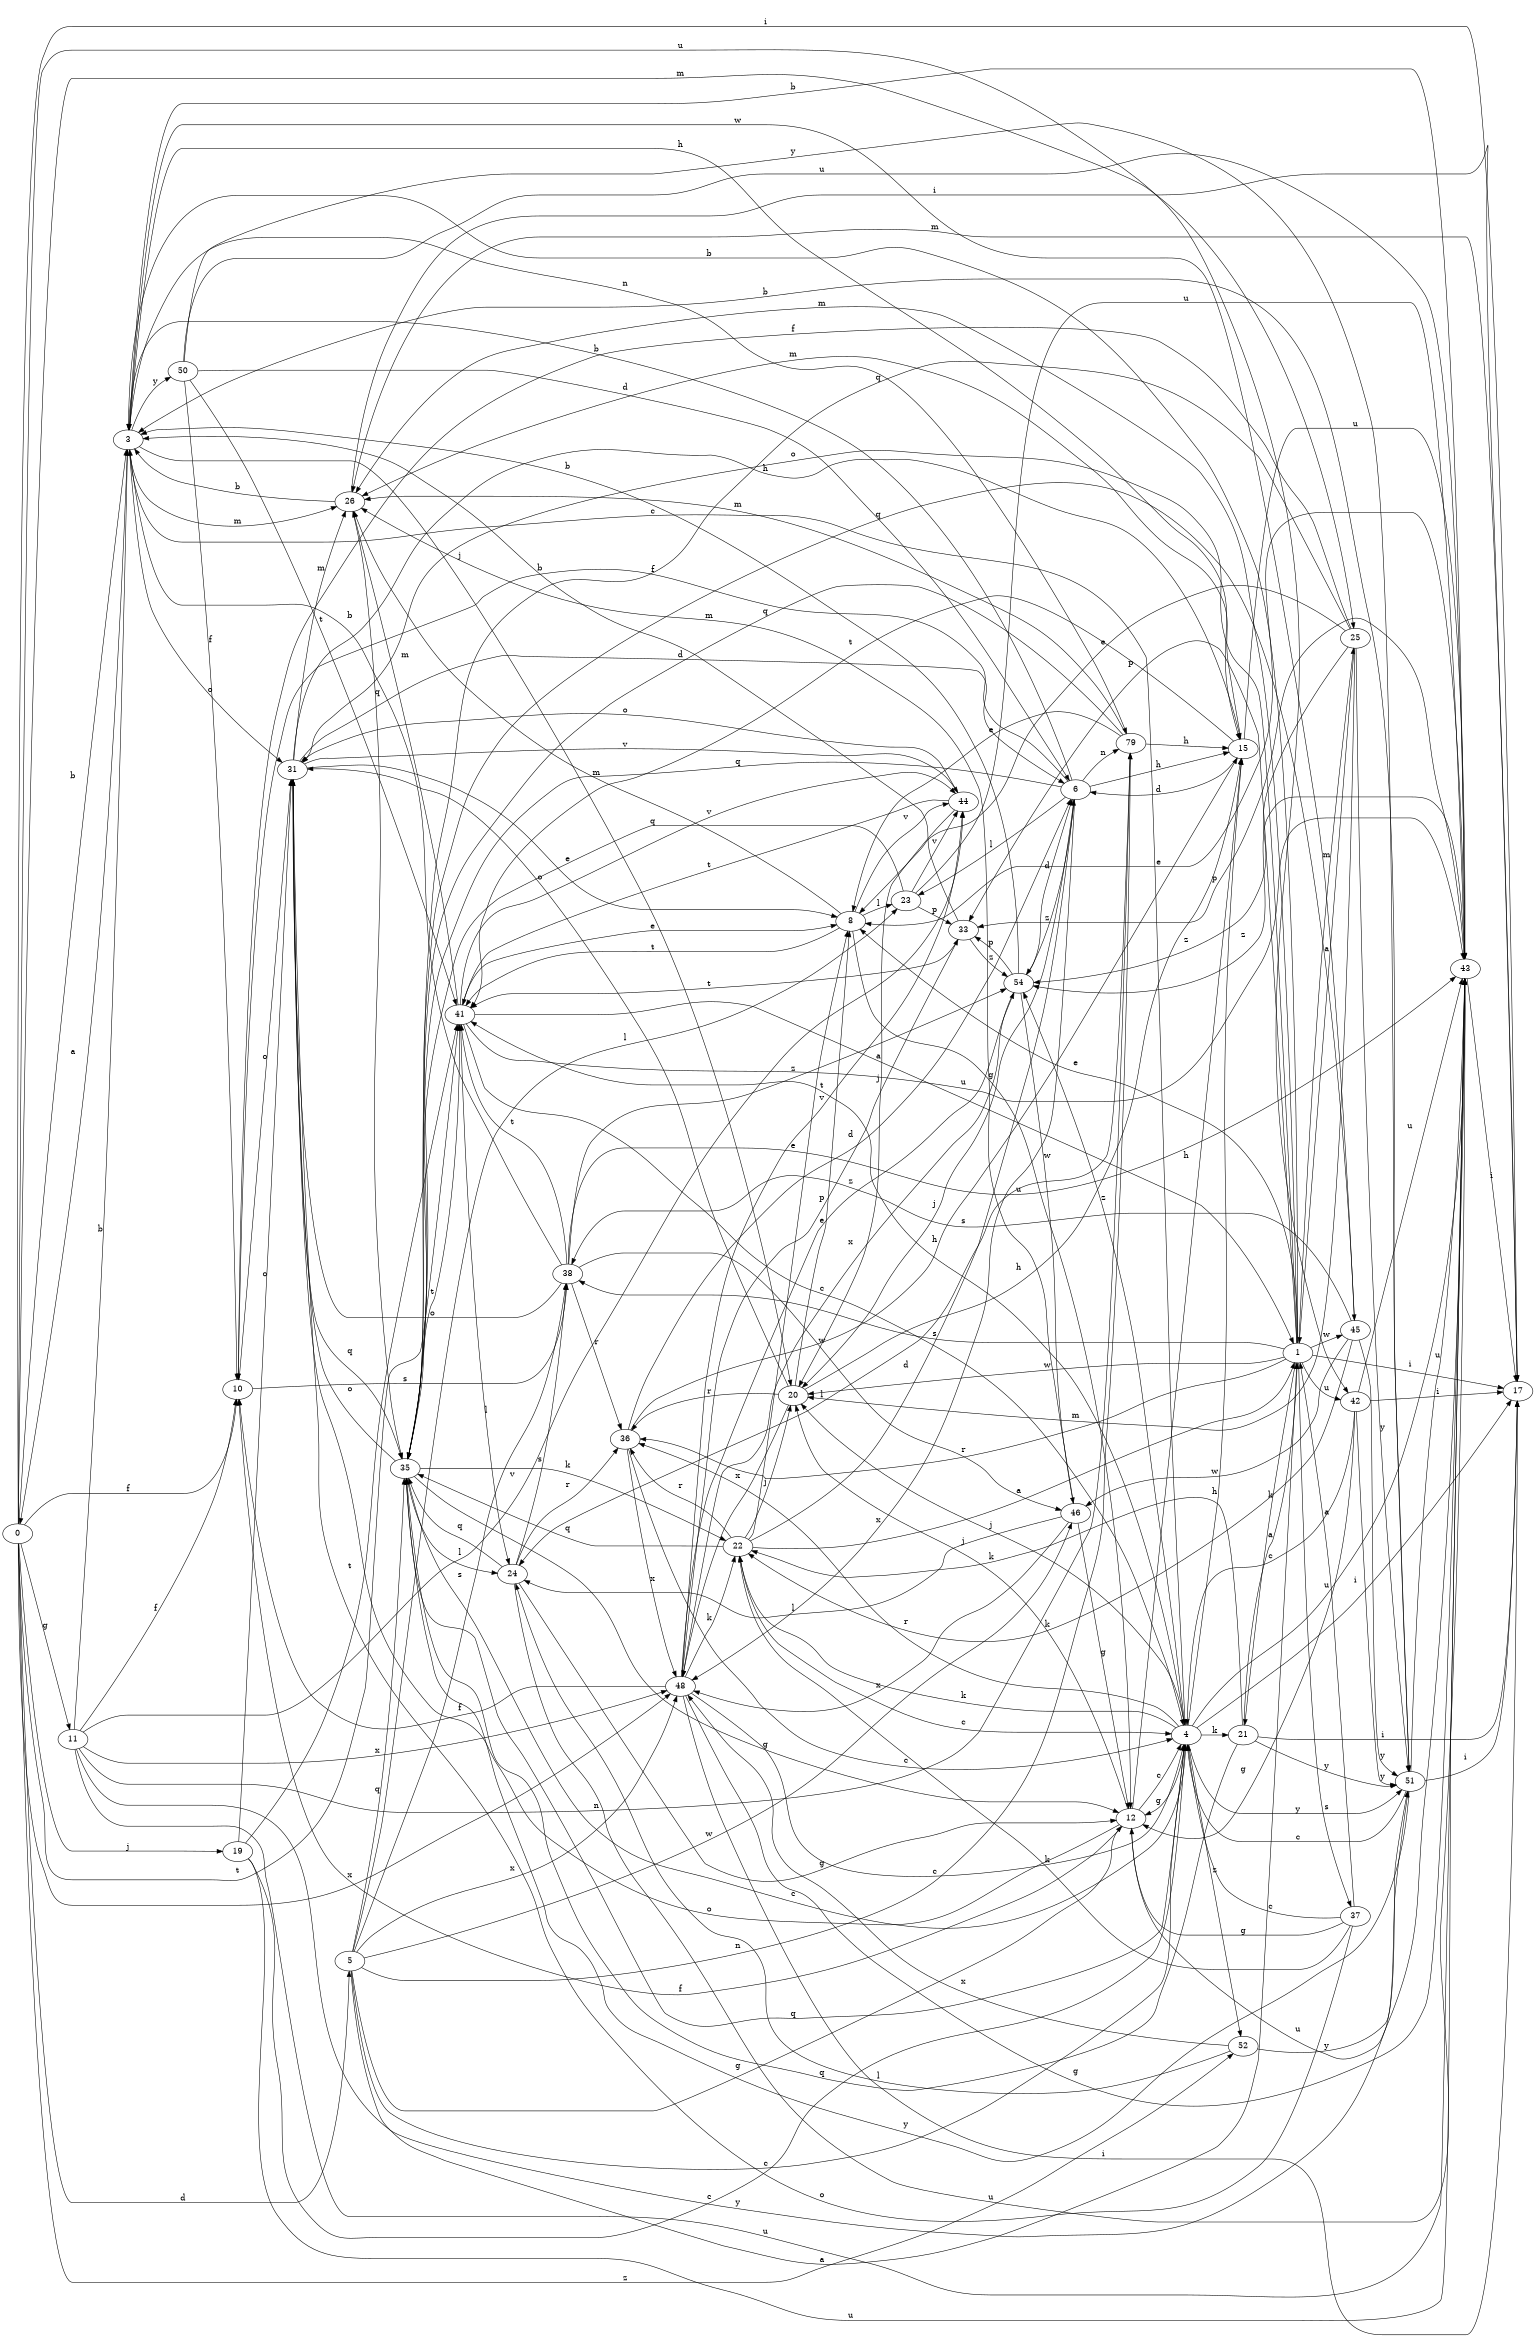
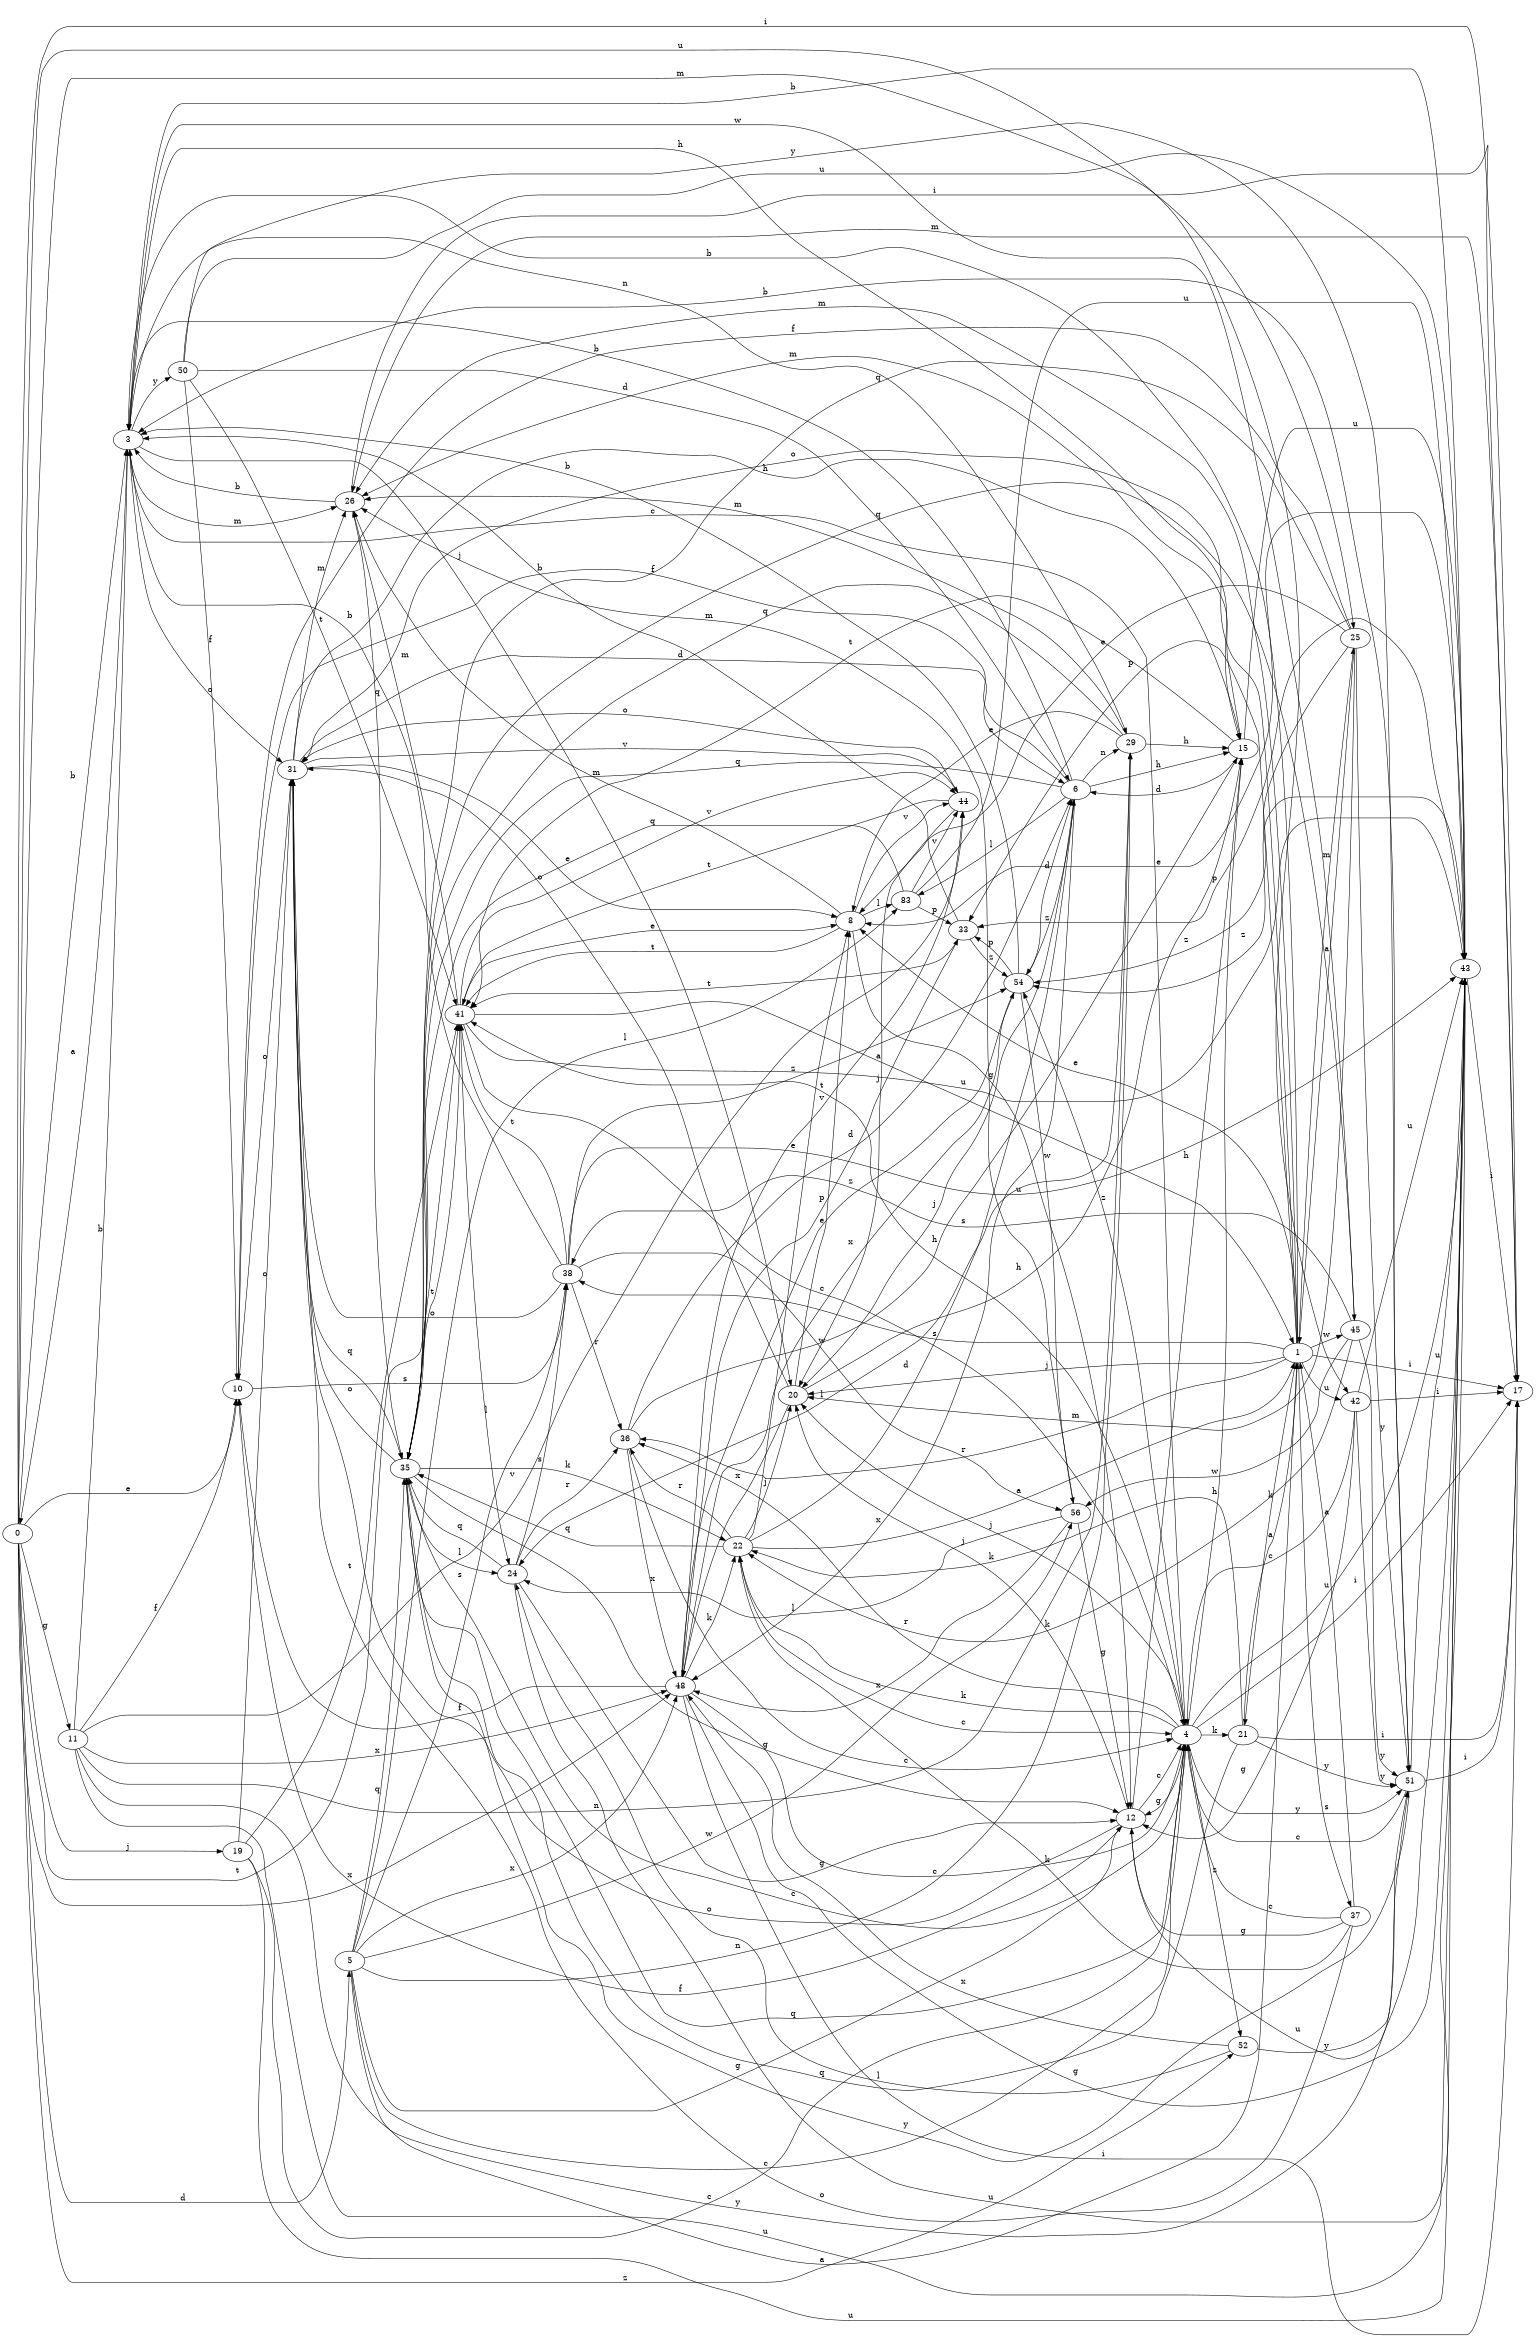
node "79": label "79" -> "29"
node "23": label "23" -> "83"
edge "1" -> "20": label "w" -> "j"
edge "20" -> "36": removed, label "r"
edge "0" -> "10": label "f" -> "e"
node "46": label "46" -> "56"
